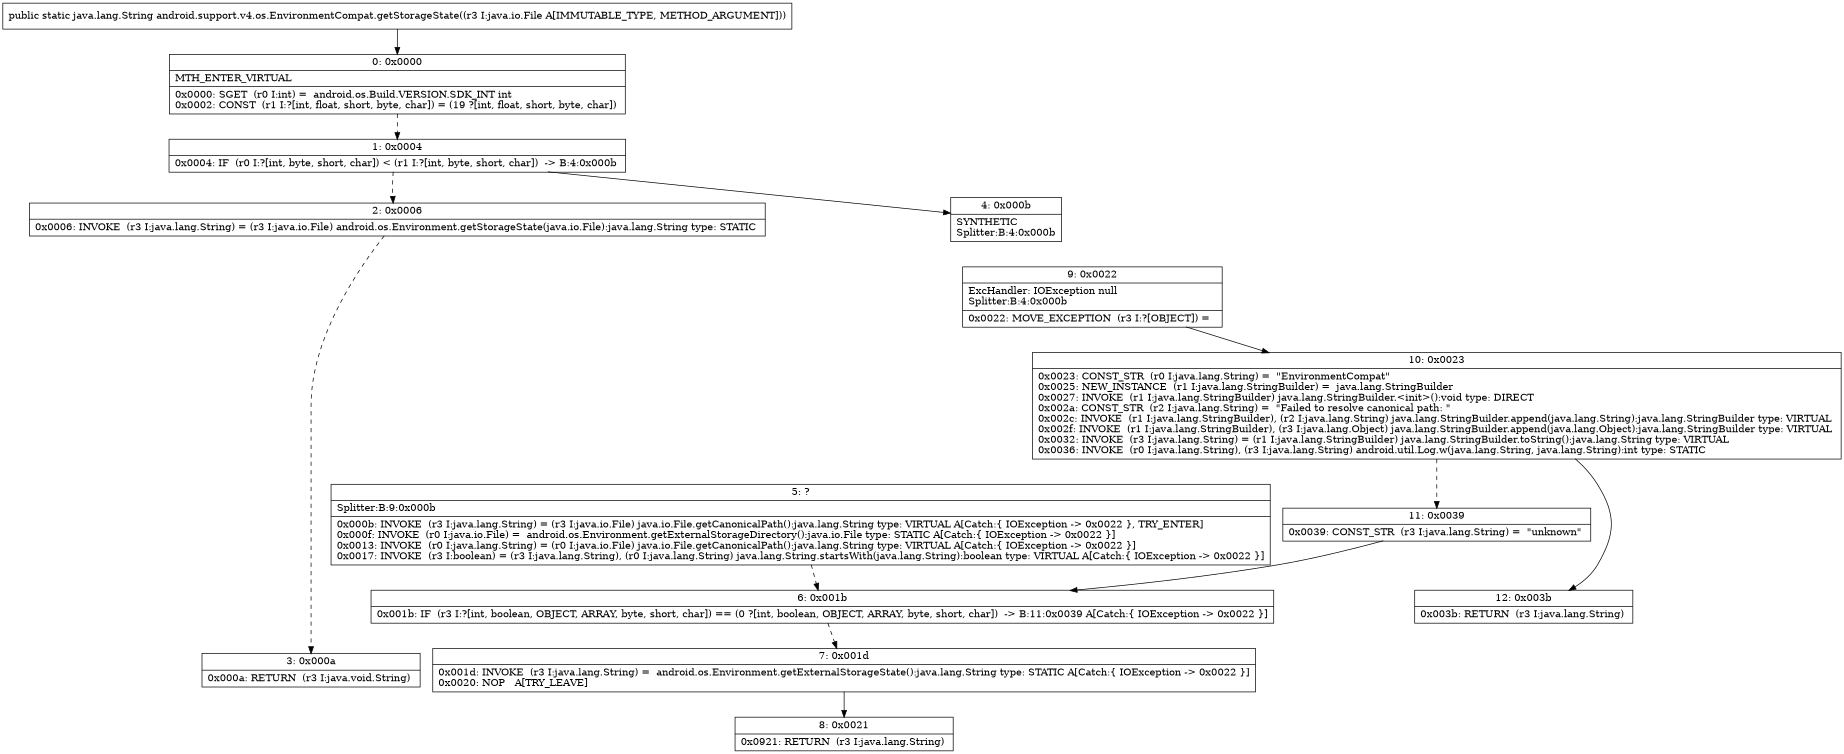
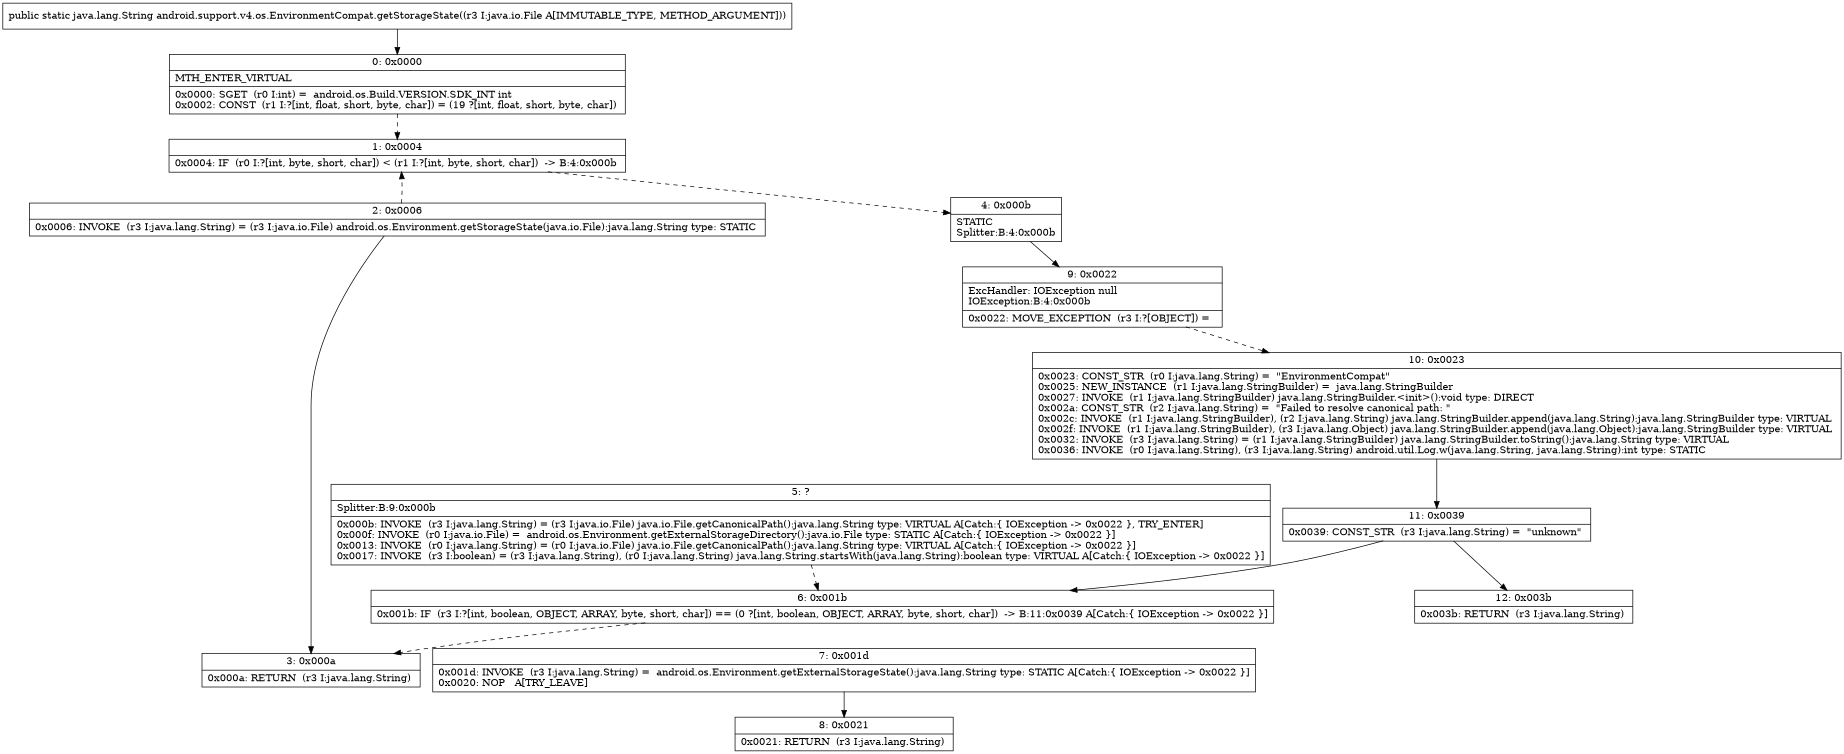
edge "1: 0x0004" -> "2: 0x0006": reversed
edge "1: 0x0004" -> "4: 0x000b": style solid -> dashed
node "4: 0x000b": text "SYNTHETIC" -> "STATIC"
edge "4: 0x000b" -> "9: 0x0022": added
node "9: 0x0022": text "Splitter:B:4:0x000b" -> "IOException:B:4:0x000b"
edge "9: 0x0022" -> "10: 0x0023": style solid -> dashed
edge "2: 0x0006" -> "3: 0x000a": style dashed -> solid
edge "10: 0x0023" -> "11: 0x0039": style dashed -> solid
edge "10: 0x0023" -> "12: 0x003b": now "11: 0x0039" -> "12: 0x003b"
edge "6: 0x001b" -> "7: 0x001d": now "6: 0x001b" -> "3: 0x000a"
node "3: 0x000a": text "0x000a: RETURN  (r3 I:java.void.String)" -> "0x000a: RETURN  (r3 I:java.lang.String)"
node "8: 0x0021": text "0x0921: RETURN  (r3 I:java.lang.String)" -> "0x0021: RETURN  (r3 I:java.lang.String)"
